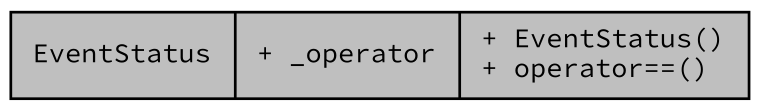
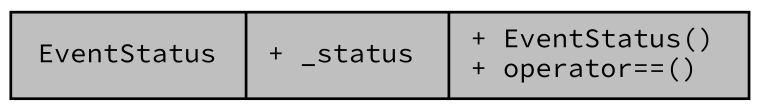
node "EventStatus": text "+ _operator" -> "+ _status"
